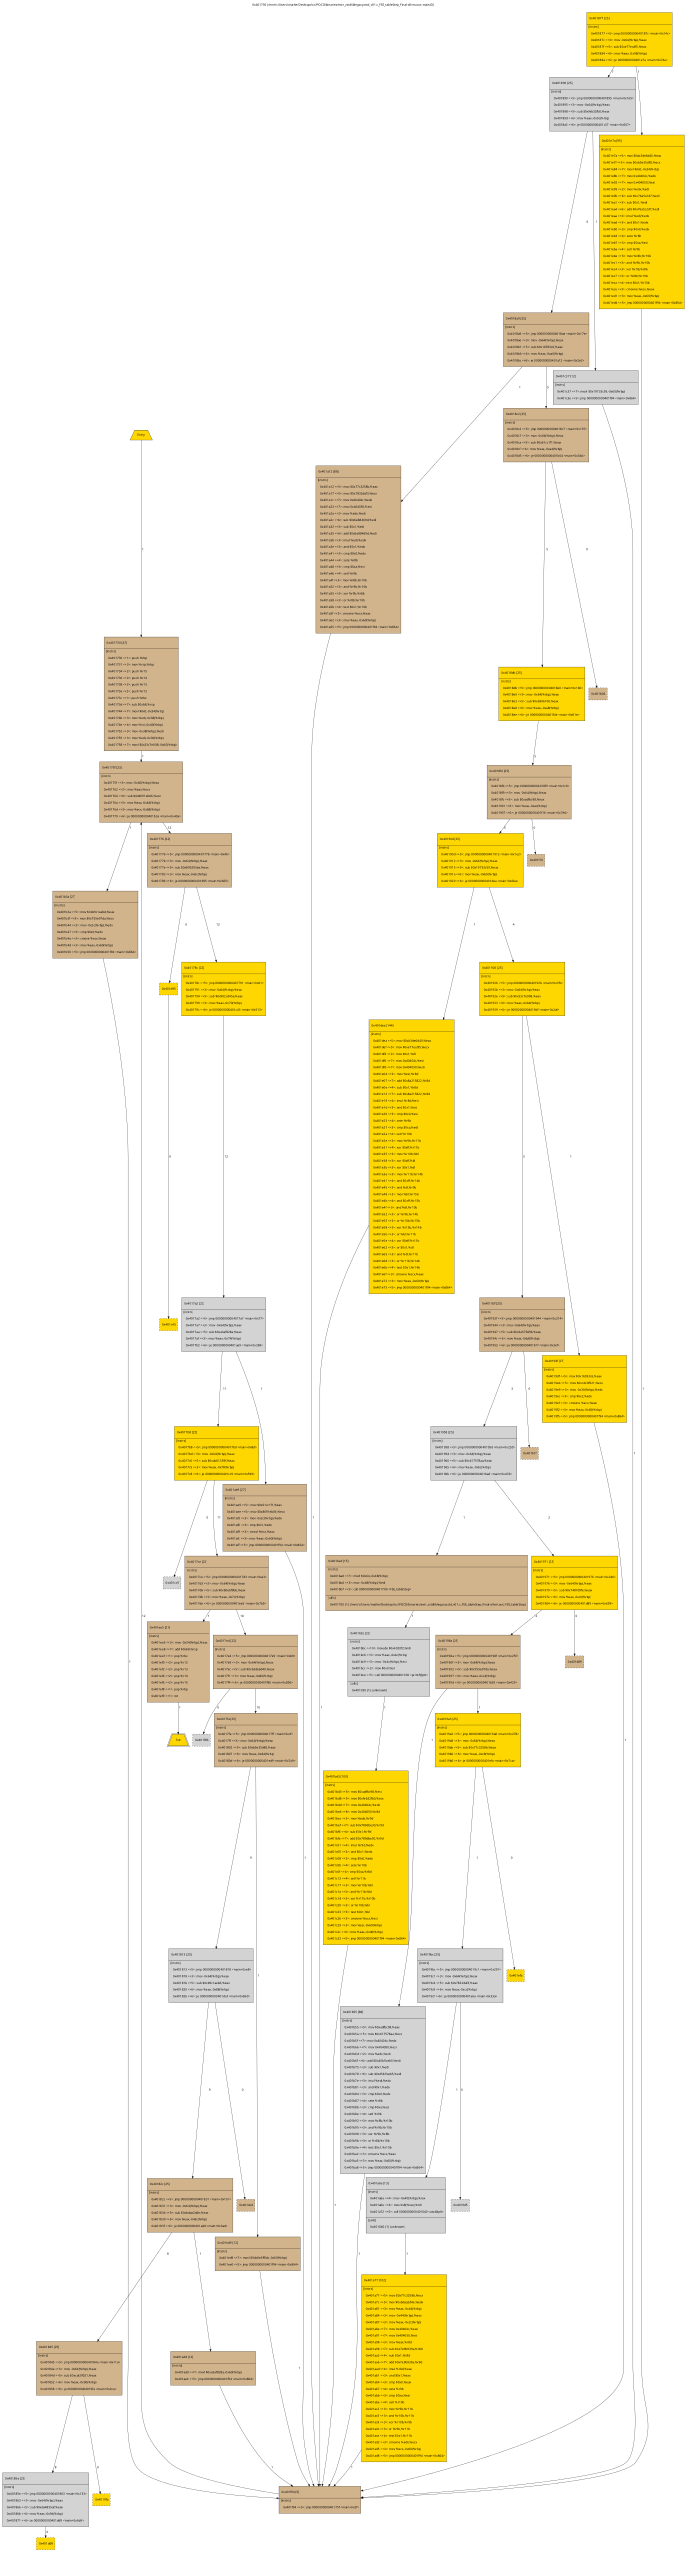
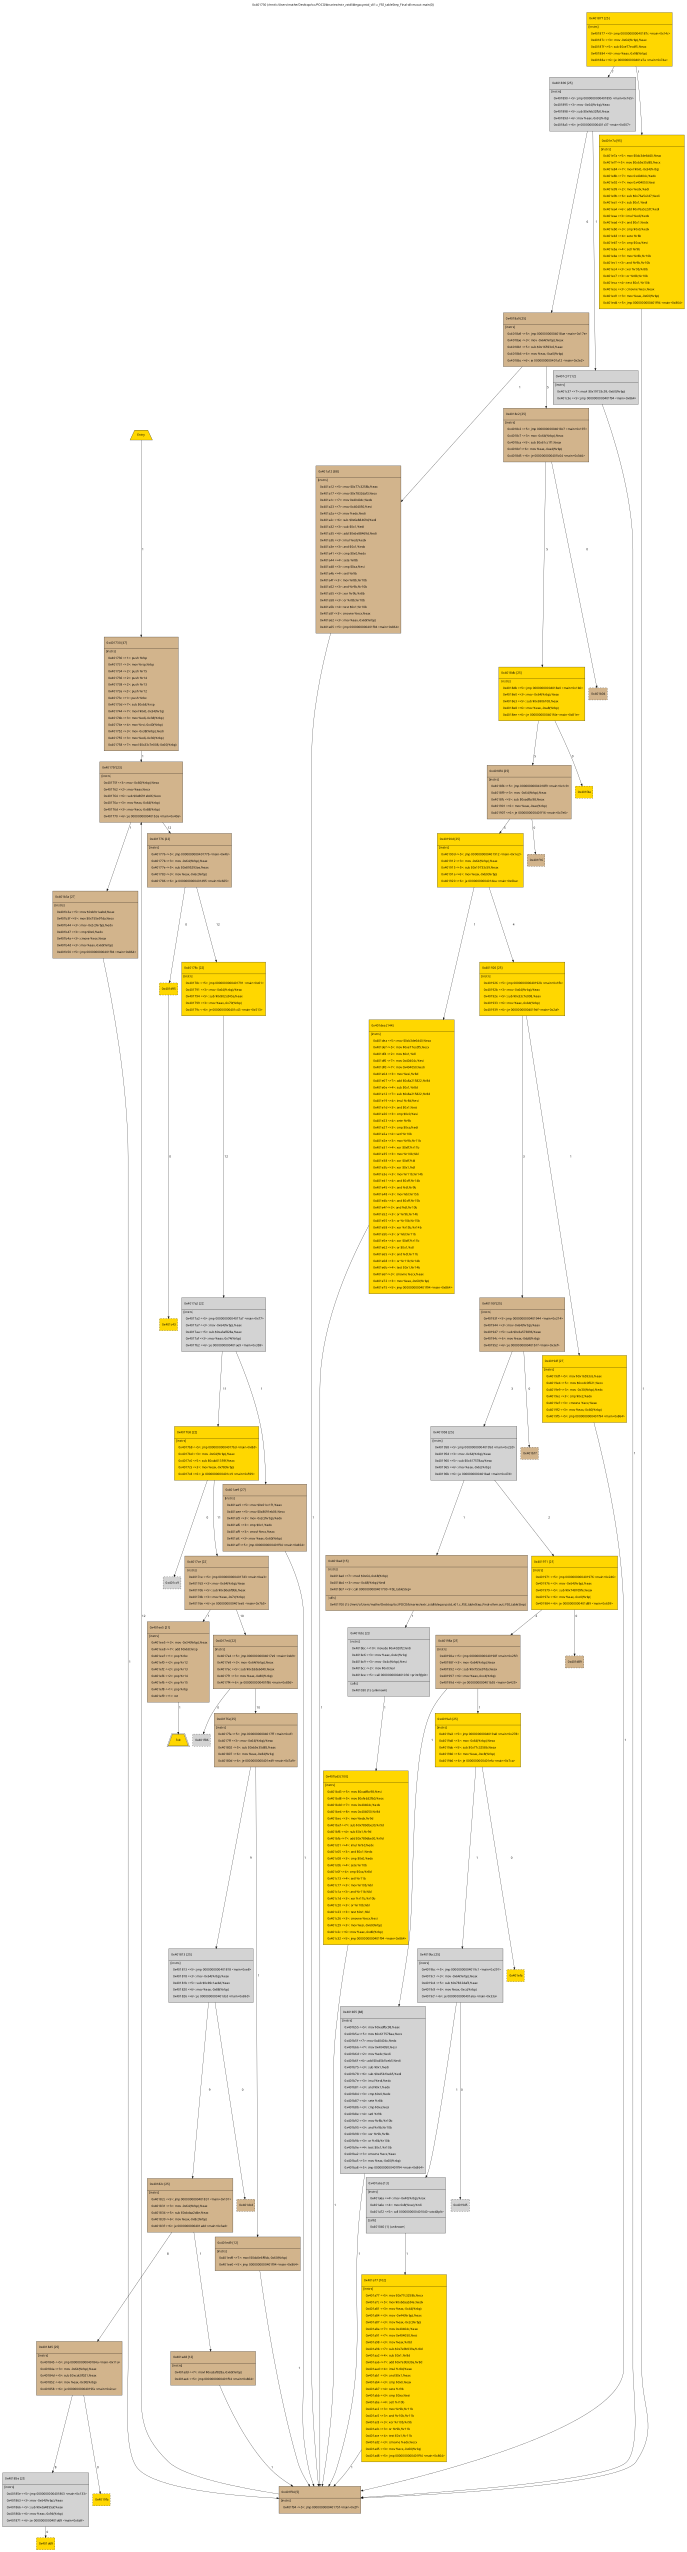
node "0x401f4e": added
